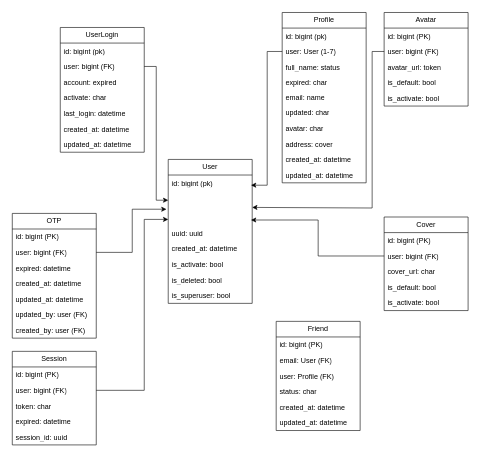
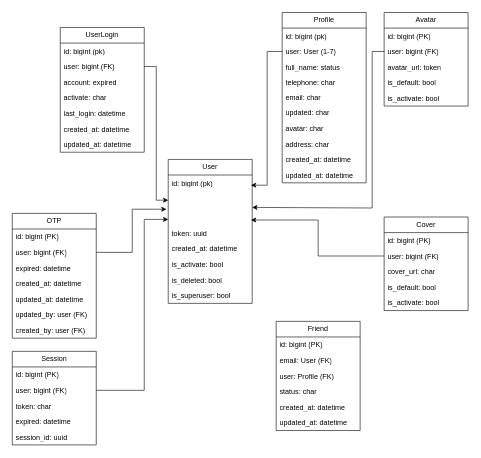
node "expired: char": label "expired: char" -> "telephone: char"
node "email: name": label "email: name" -> "email: char"
node "address: cover": label "address: cover" -> "address: char"
node "uuid: uuid": label "uuid: uuid" -> "token: uuid"
